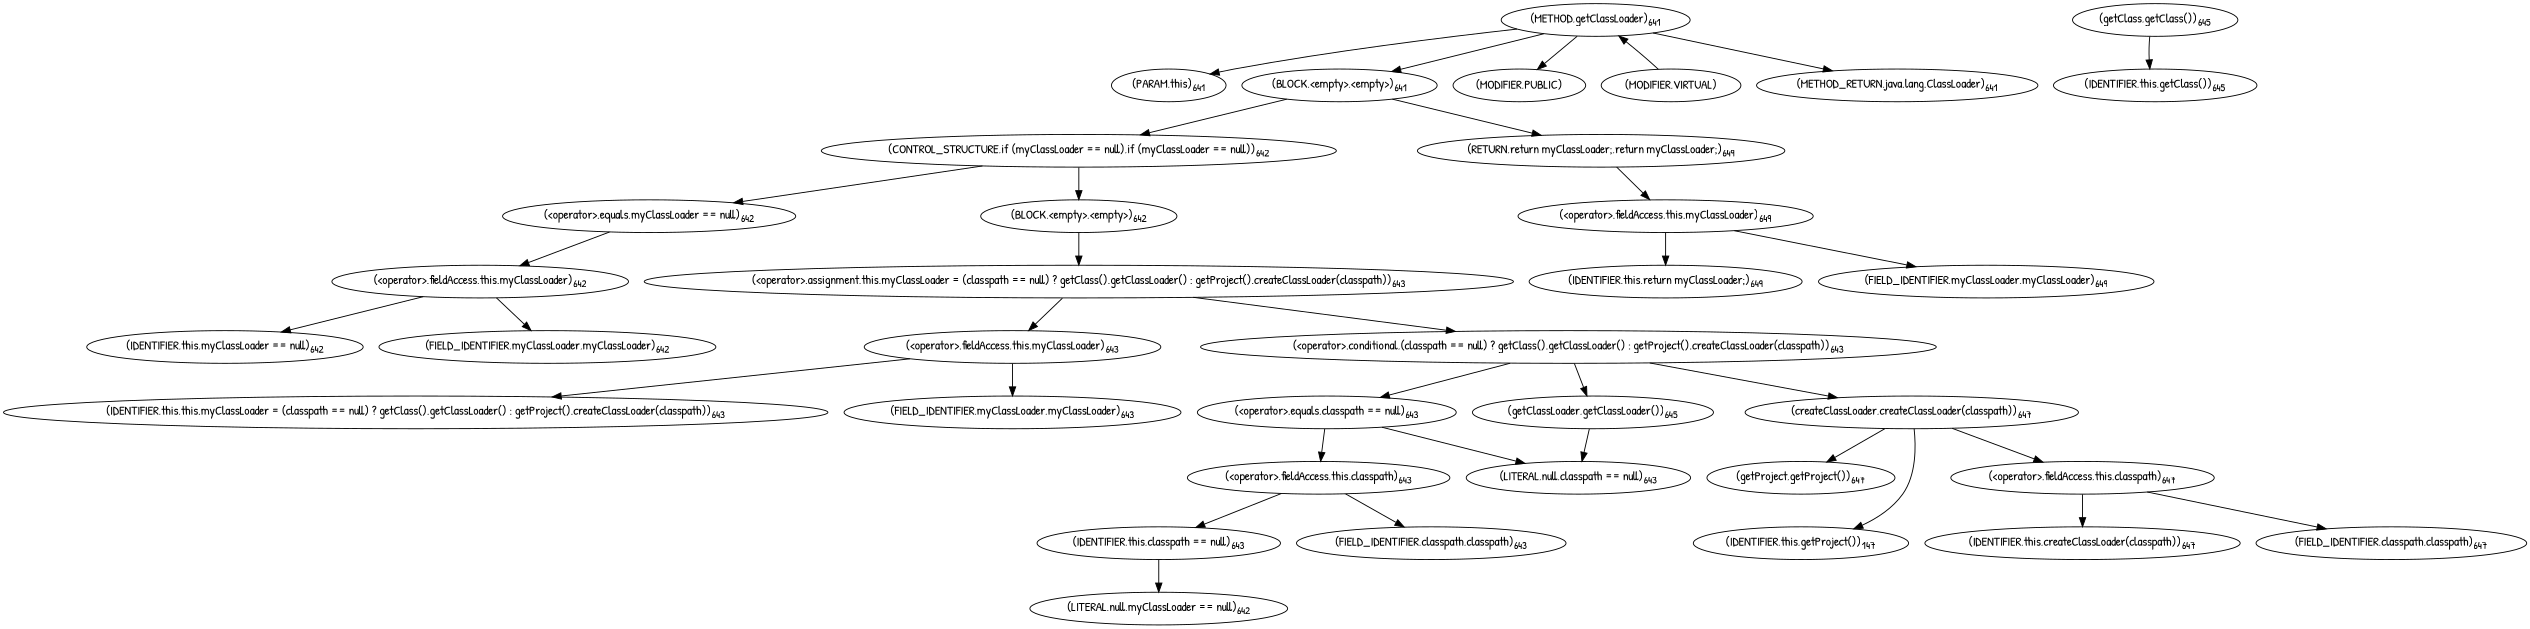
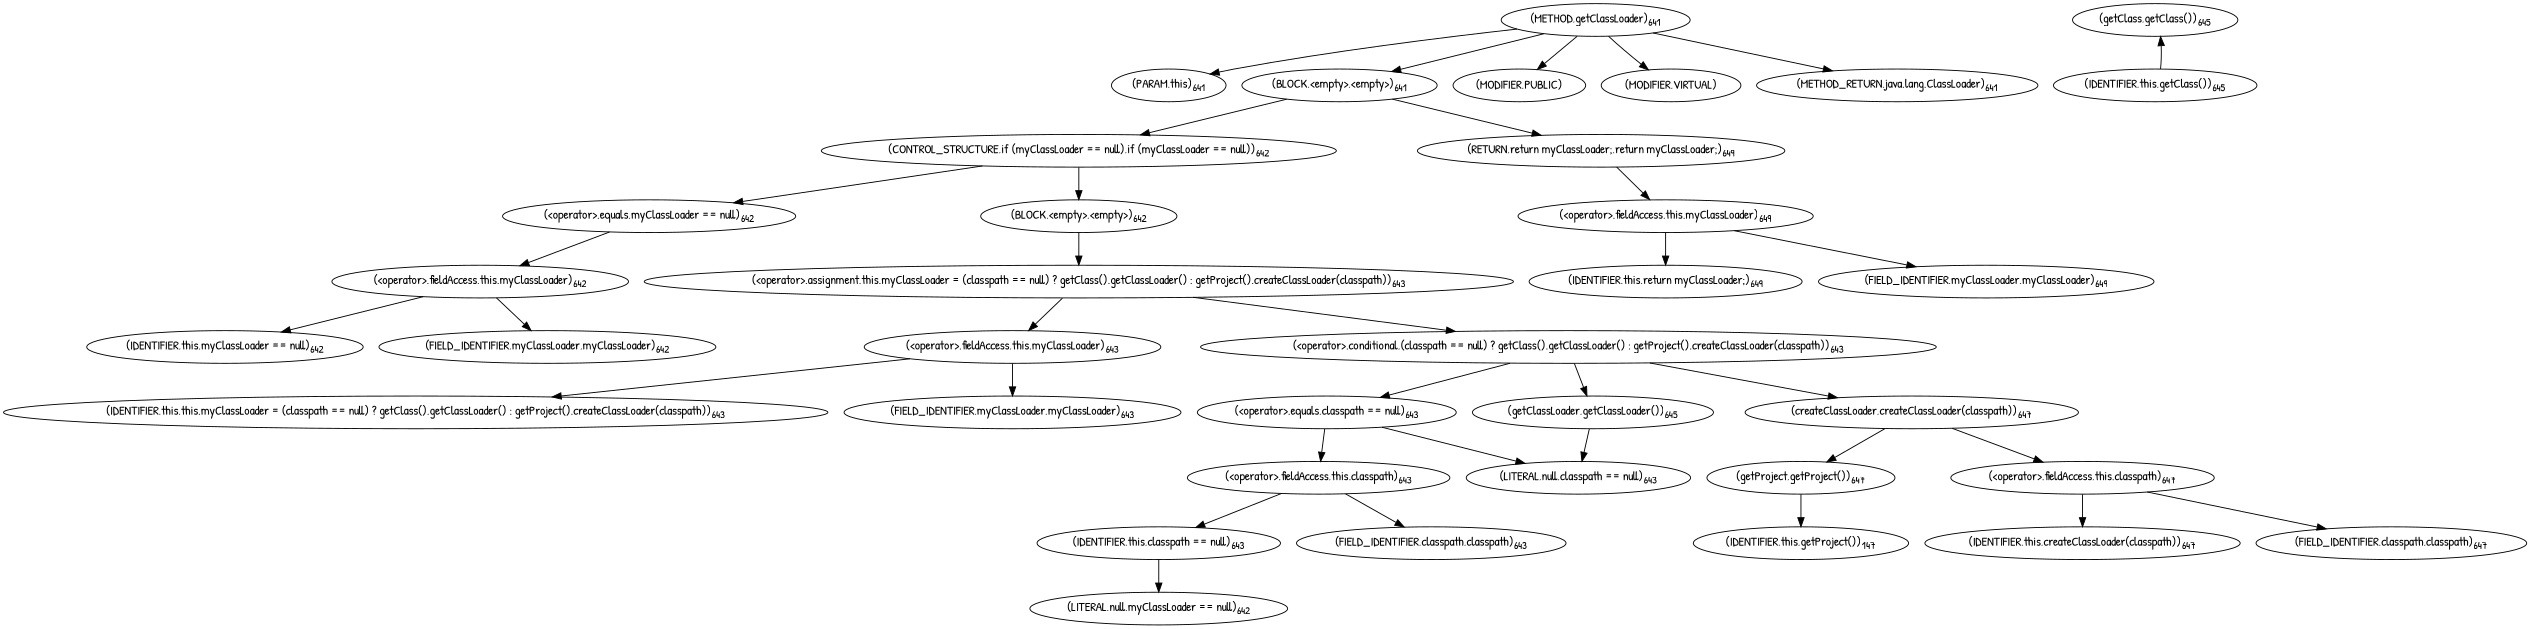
edge "(getClass,getClass())" -> "(IDENTIFIER,this,getClass())": reversed
edge "(MODIFIER,VIRTUAL)" -> "(METHOD,getClassLoader)": reversed
edge "(createClassLoader,createClassLoader(classpath))" -> "(IDENTIFIER,this,getProject())": now "(getProject,getProject())" -> "(IDENTIFIER,this,getProject())"
